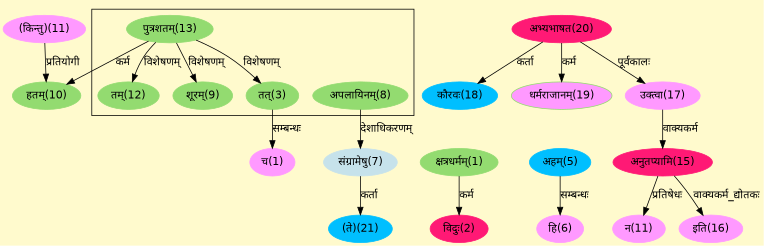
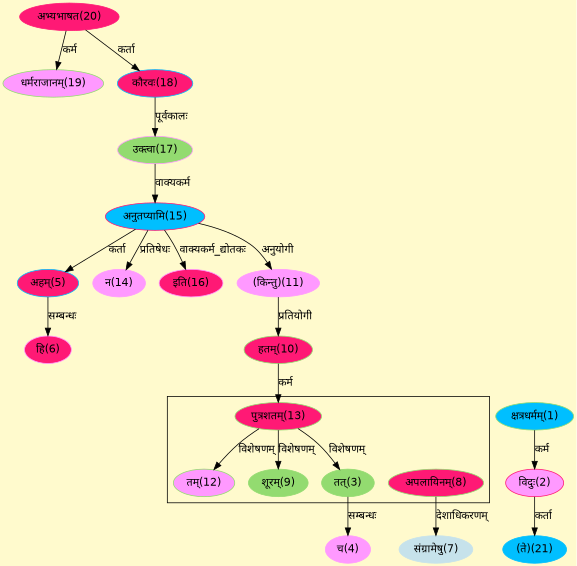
node "पुत्रशतम्(13)": fillcolor #93db70 -> #ff1975
edge "पुत्रशतम्(13)" -> "हतम्(10)": reversed
edge "अभ्यभाषत(20)" -> "उक्त्वा(17)": now "कौरवः(18)" -> "उक्त्वा(17)"
node "हतम्(10)": fillcolor #93db70 -> #ff1975
node "तम्(12)": fillcolor #93db70 -> #ff99ff
node "अपलायिनम्(8)": fillcolor #93db70 -> #ff1975
node "कौरवः(18)": fillcolor #00bfff -> #ff1975
node "उक्त्वा(17)": fillcolor #ff99ff -> #93db70
node "च(1)": label "च(1)" -> "च(4)"
node "क्षत्रधर्मम्(1)": fillcolor #93db70 -> #00bfff
node "अहम्(5)": fillcolor #00bfff -> #ff1975
node "अनुतप्यामि(15)": fillcolor #ff1975 -> #00bfff
edge "संग्रामेषु(7)" -> "(ते)(21)": now "विदुः(2)" -> "(ते)(21)"
node "विदुः(2)": fillcolor #ff1975 -> #ff99ff
node "हि(6)": fillcolor #ff99ff -> #ff1975
node "न(11)": label "न(11)" -> "न(14)"
node "इति(16)": fillcolor #ff99ff -> #ff1975
edge "अनुतप्यामि(15)" -> "(किन्तु)(11)": added, label "अनुयोगी"
edge "अनुतप्यामि(15)" -> "अहम्(5)": added, label "कर्ता"
